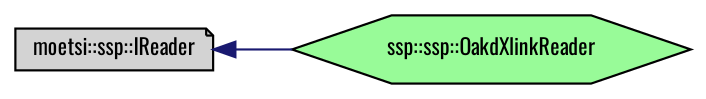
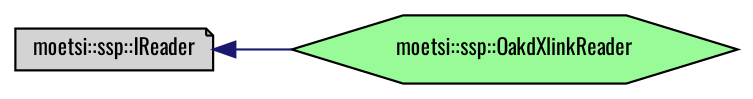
node "ssp::ssp::OakdXlinkReader": label "ssp::ssp::OakdXlinkReader" -> "moetsi::ssp::OakdXlinkReader"
